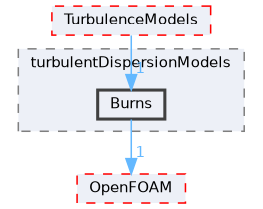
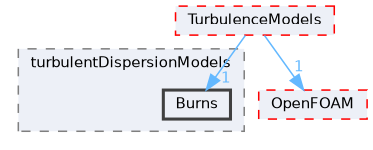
edge "Burns" -> "OpenFOAM": now "TurbulenceModels" -> "OpenFOAM"
